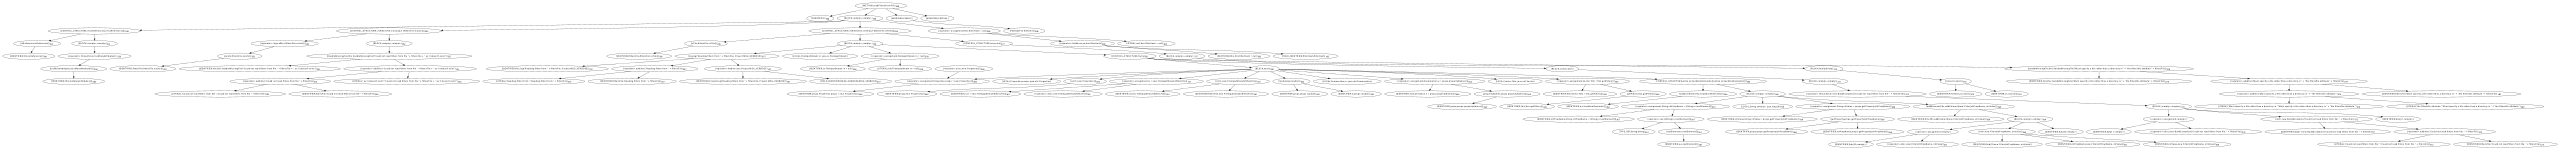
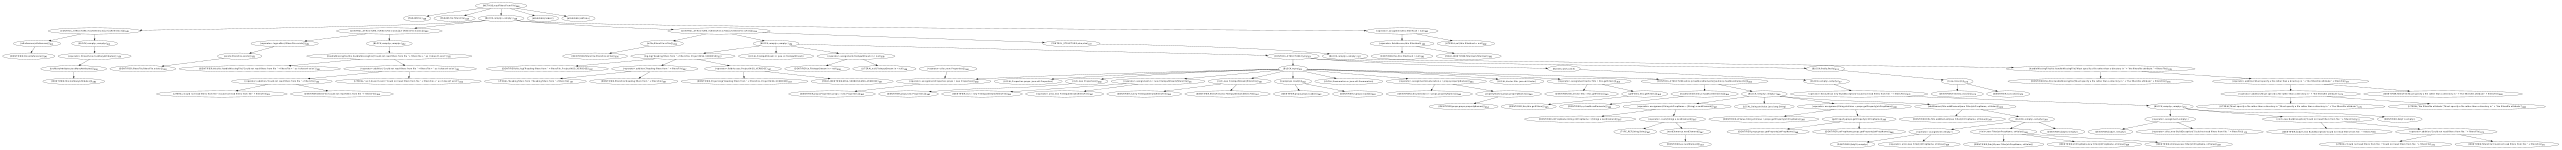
edge "(MODIFIER,PUBLIC)" -> "(PARAM,File filtersFile)": now "(METHOD,readFiltersFromFile)" -> "(PARAM,File filtersFile)"
